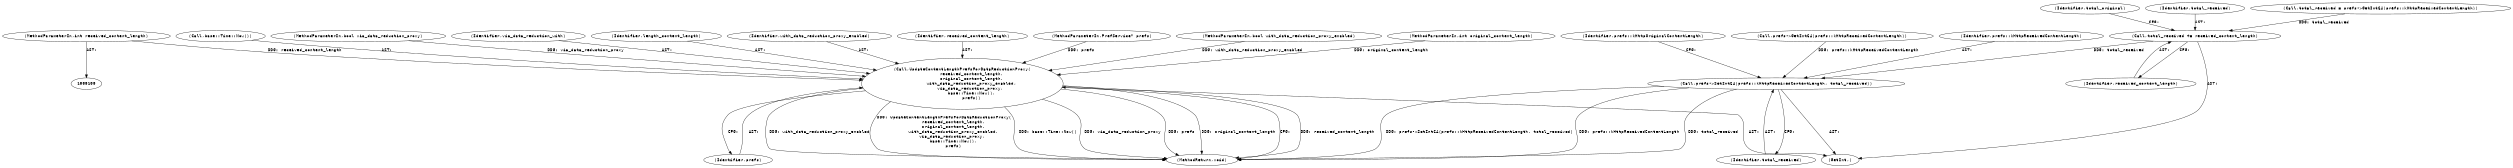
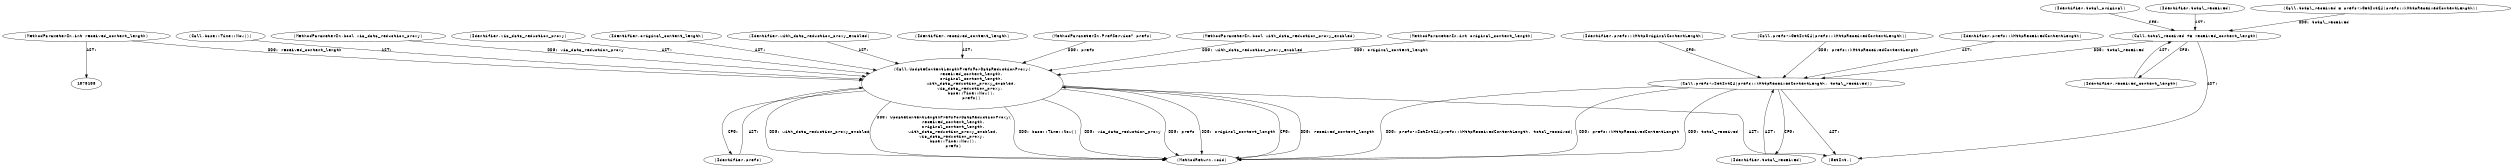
node "(Identifier,via_data_reduction_with)": label "(Identifier,via_data_reduction_with)" -> "(Identifier,via_data_reduction_proxy)"
node "(Identifier,length_content_length)": label "(Identifier,length_content_length)" -> "(Identifier,original_content_length)"
node "1000100": label "1000100" -> "1070100"
